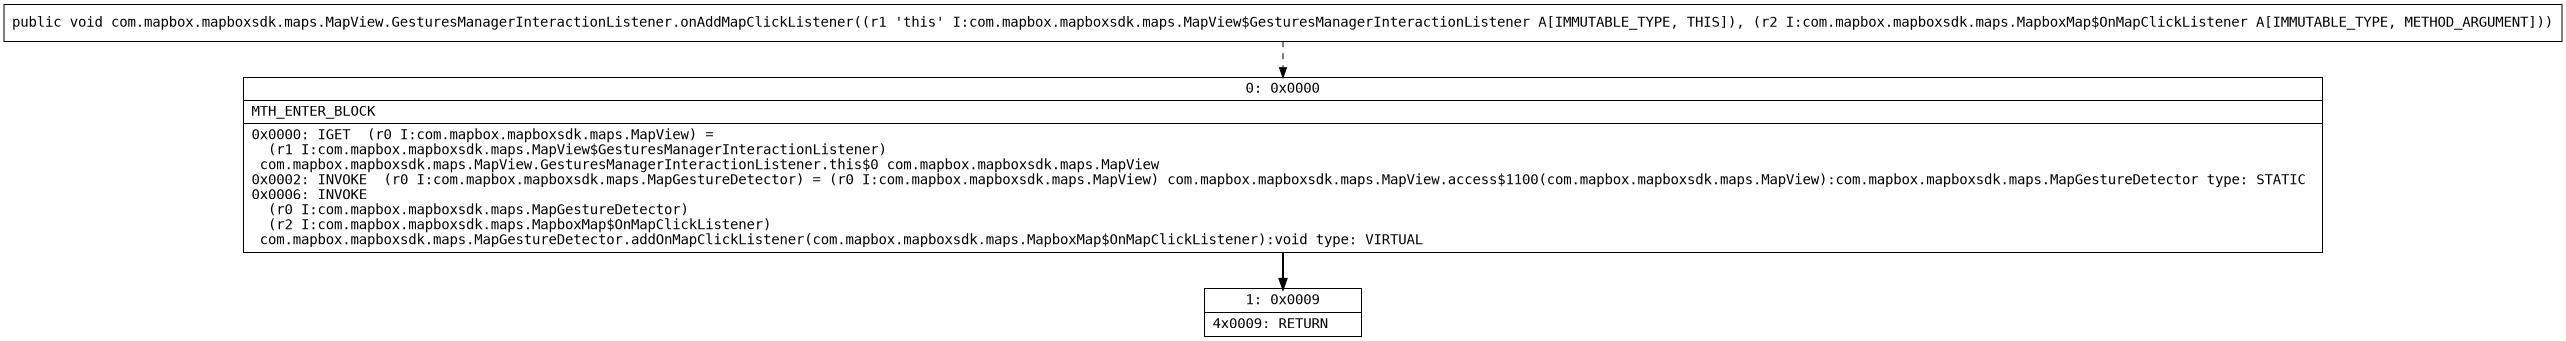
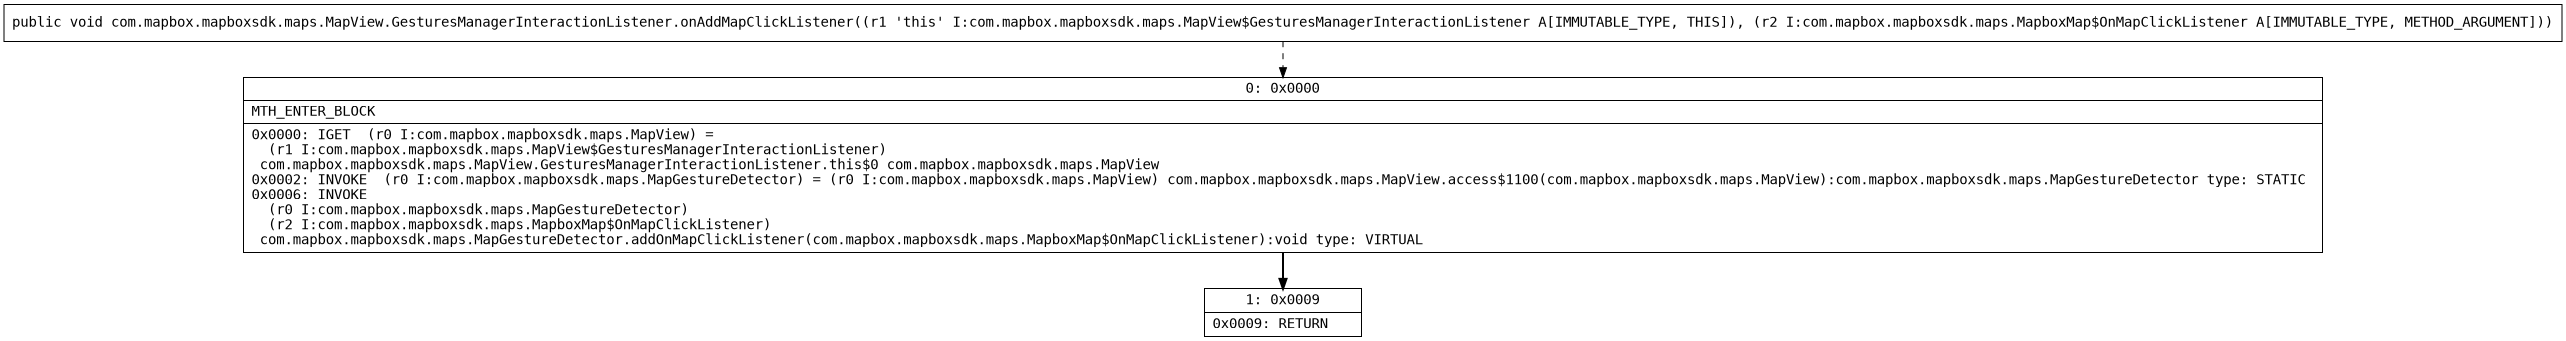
node "1: 0x0009": text "4x0009: RETURN" -> "0x0009: RETURN"
